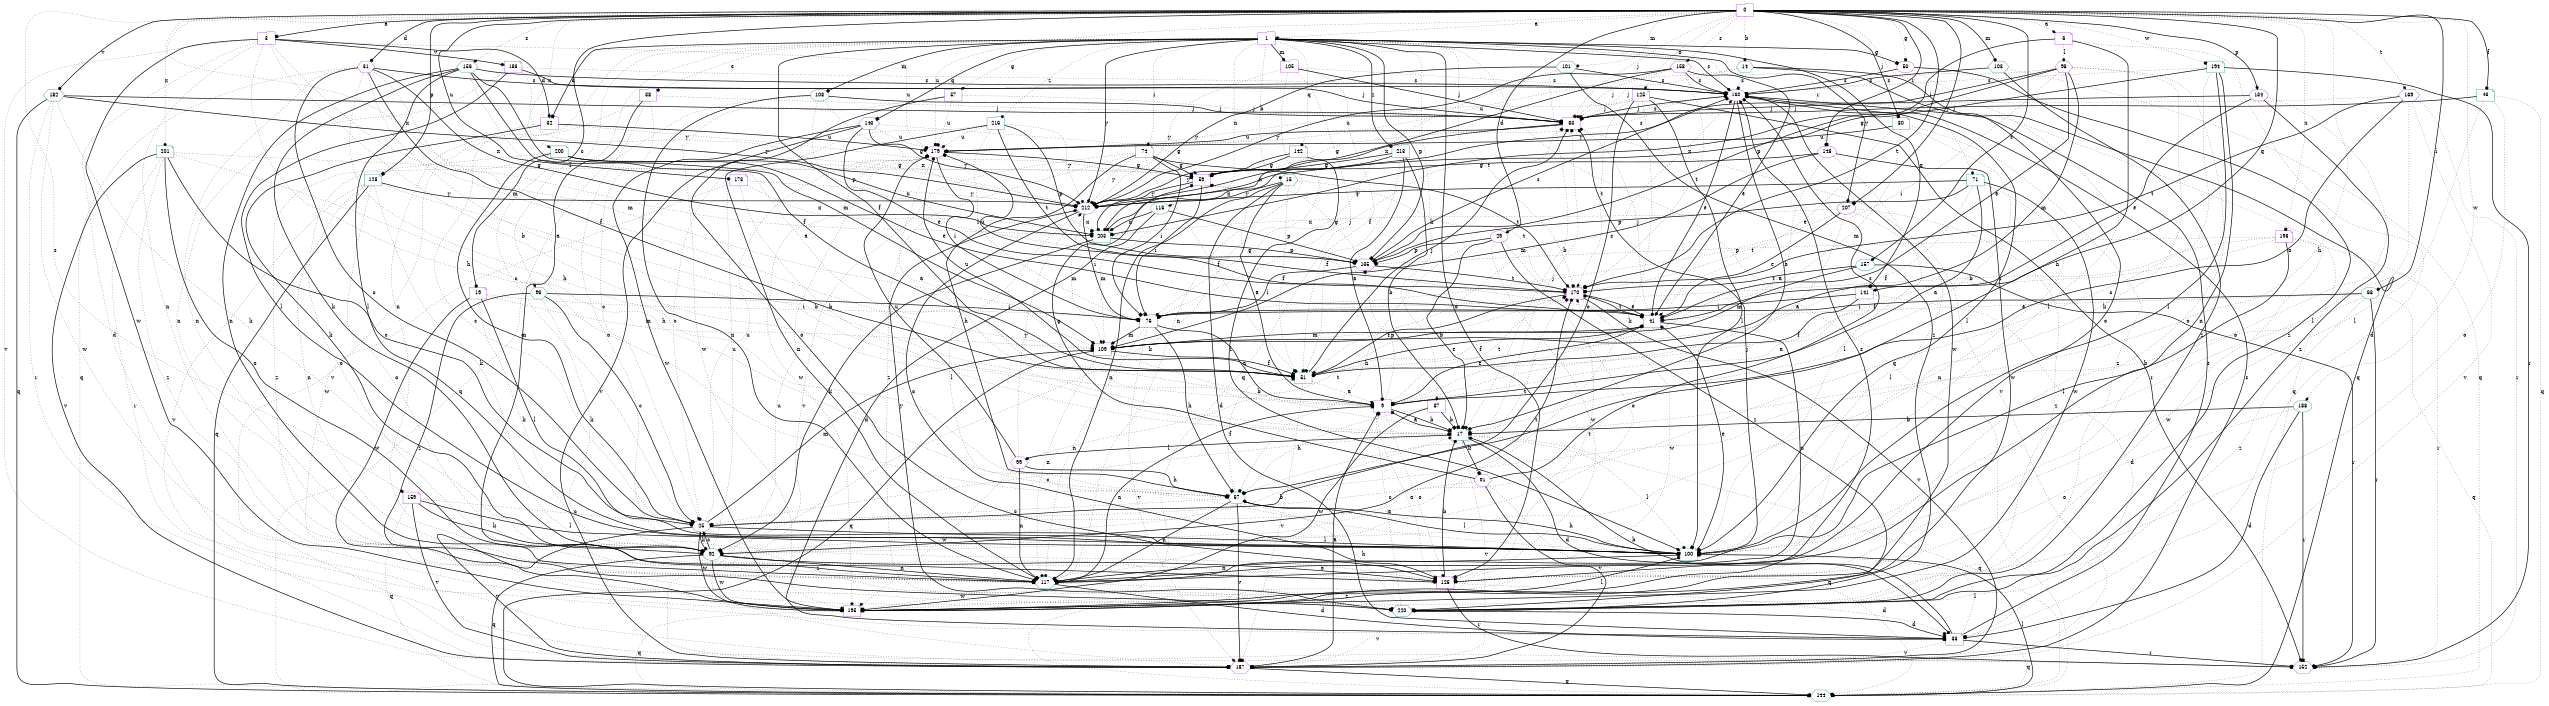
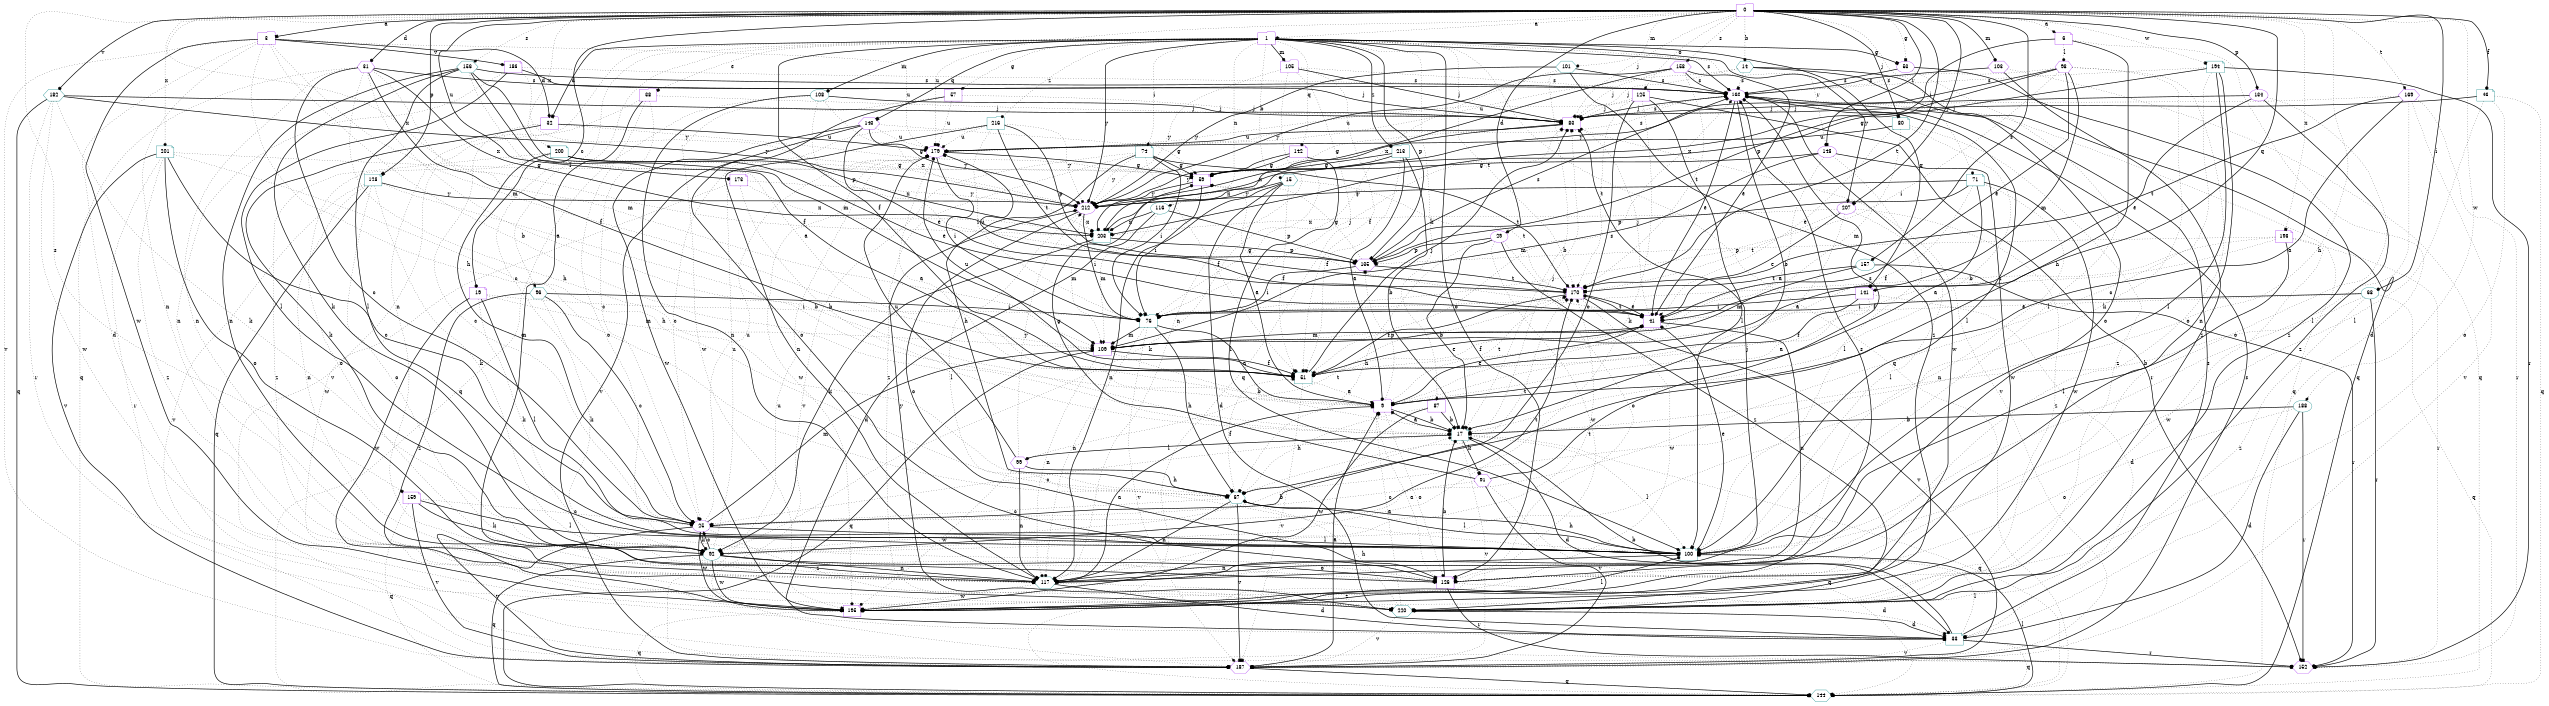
node "103": color teal -> purple
